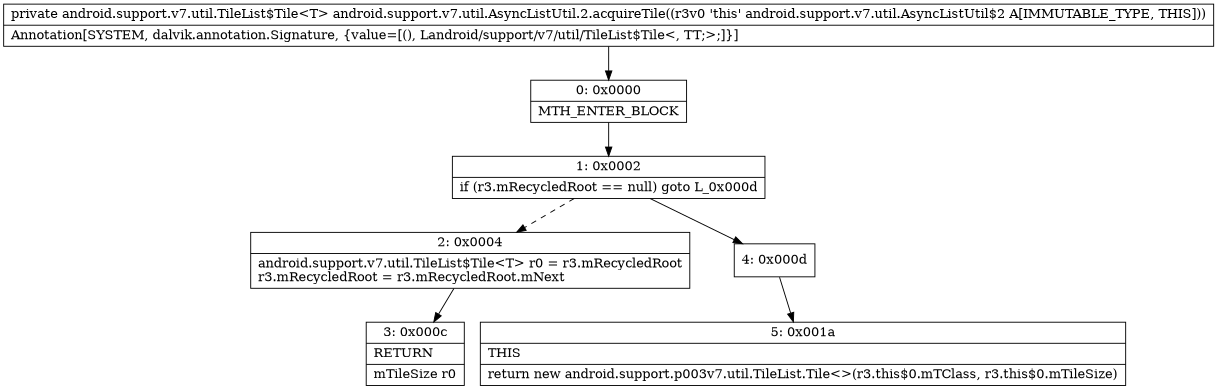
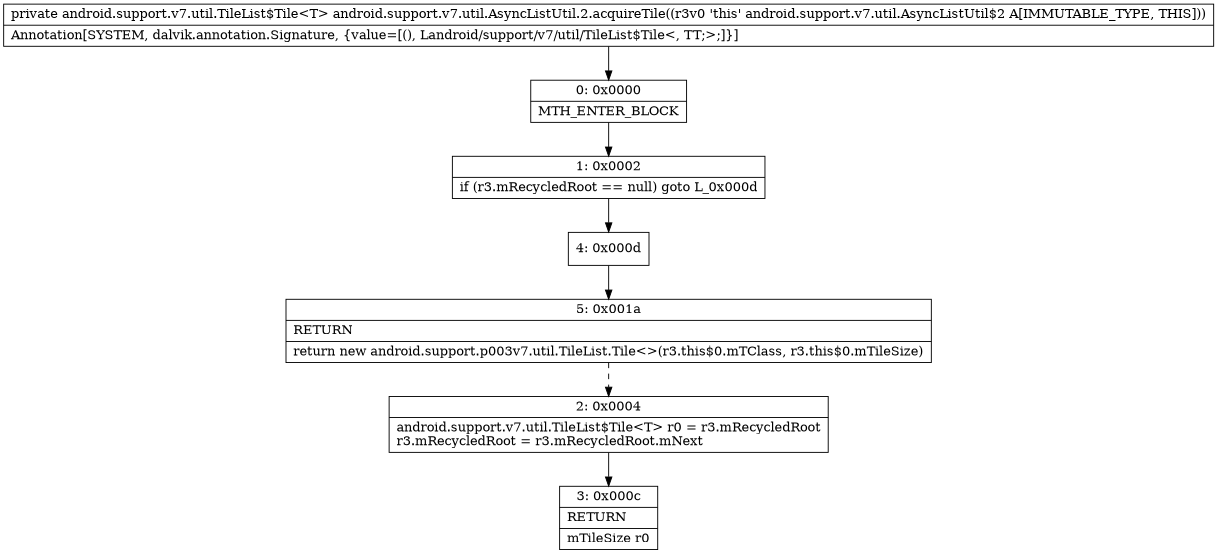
edge "1: 0x0002" -> "2: 0x0004": now "5: 0x001a" -> "2: 0x0004"
node "5: 0x001a": text "THIS" -> "RETURN"
